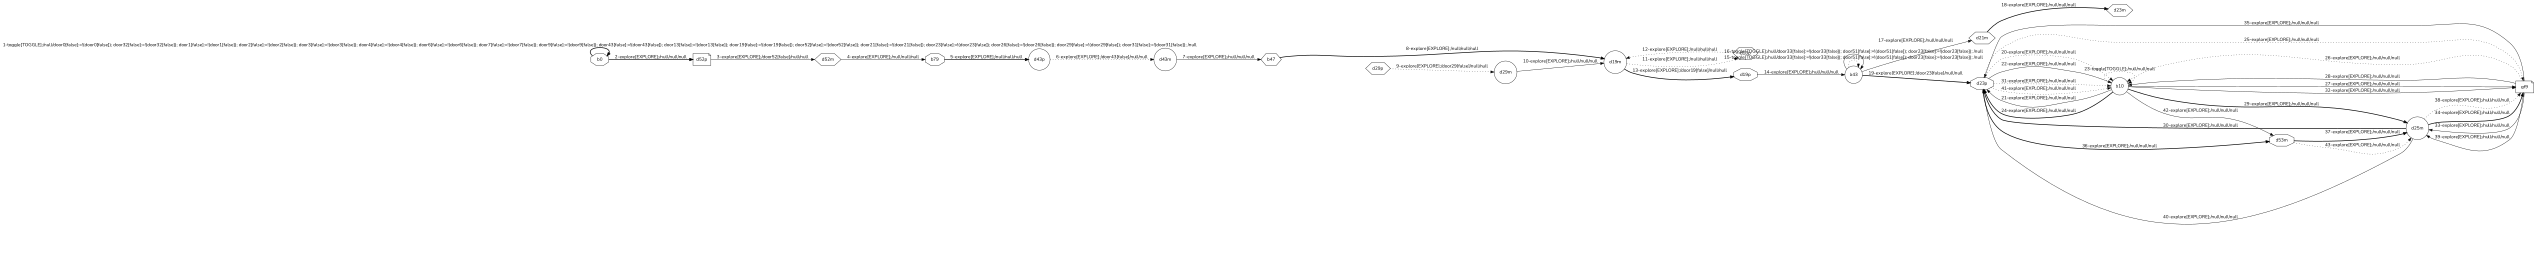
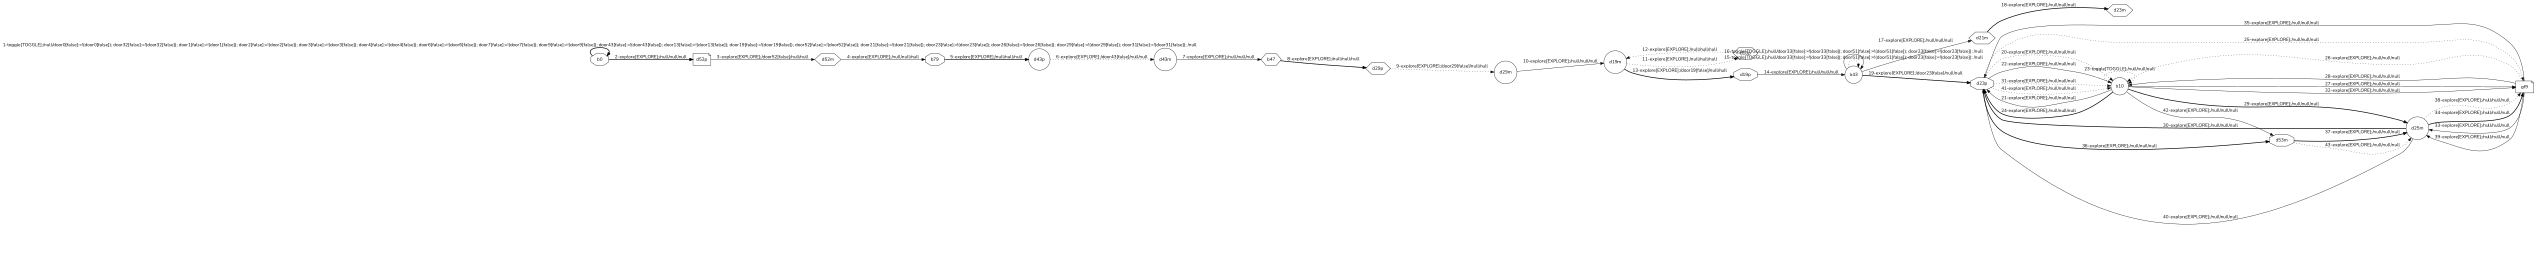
edge "b47" -> "d19m": now "b47" -> "d29p"
